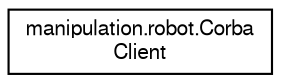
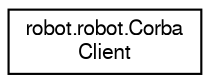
node "manipulation.robot.Corba Client": label "manipulation.robot.Corba Client" -> "robot.robot.Corba Client"
